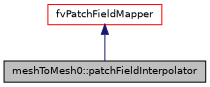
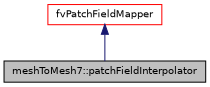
node "meshToMesh0::patchFieldInterpolator": label "meshToMesh0::patchFieldInterpolator" -> "meshToMesh7::patchFieldInterpolator"
